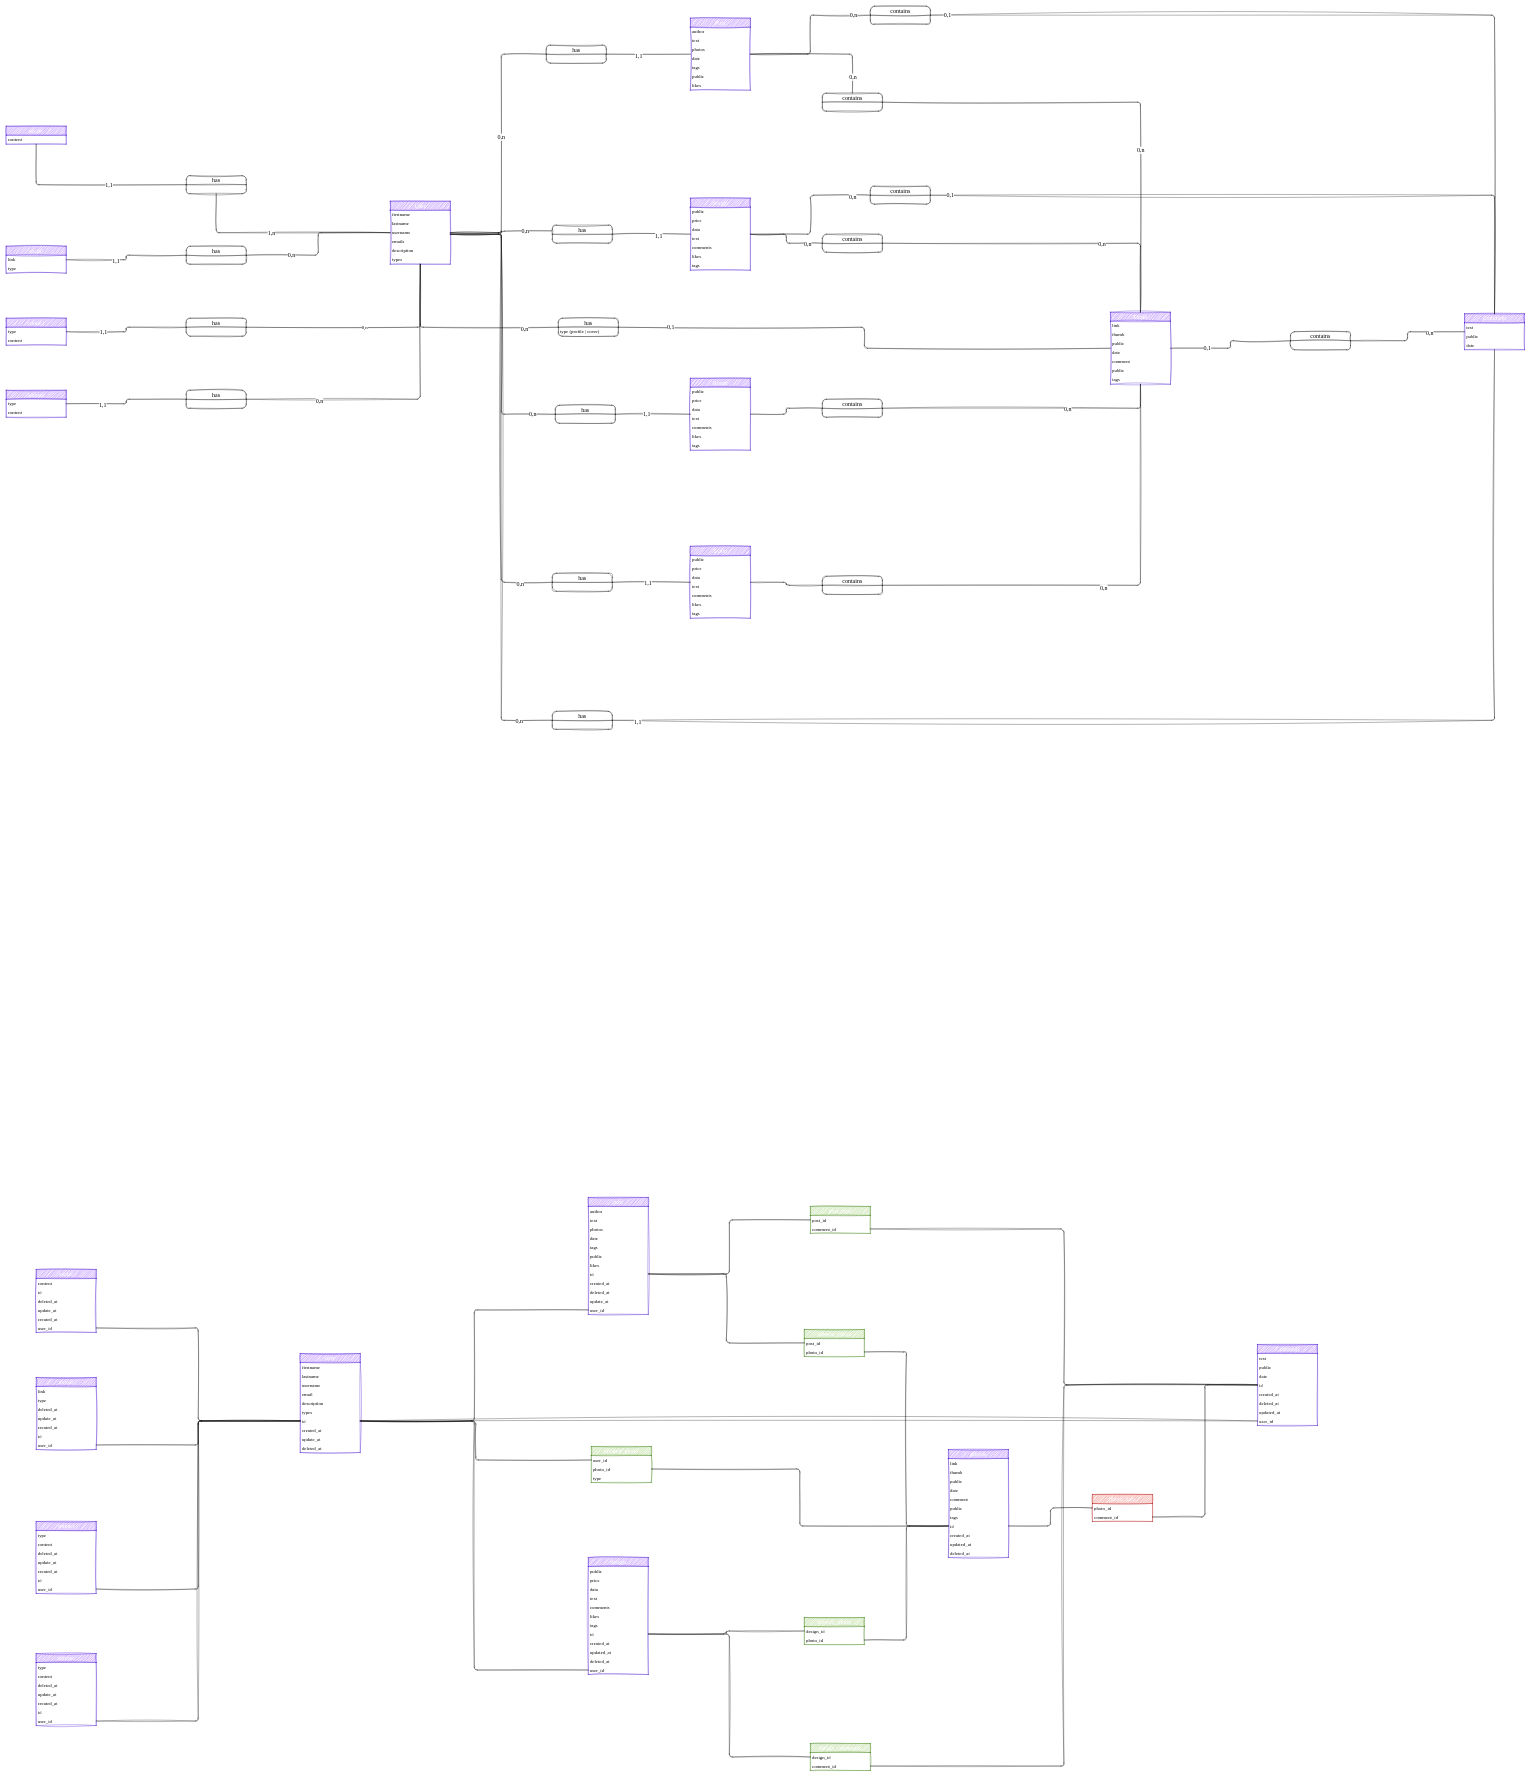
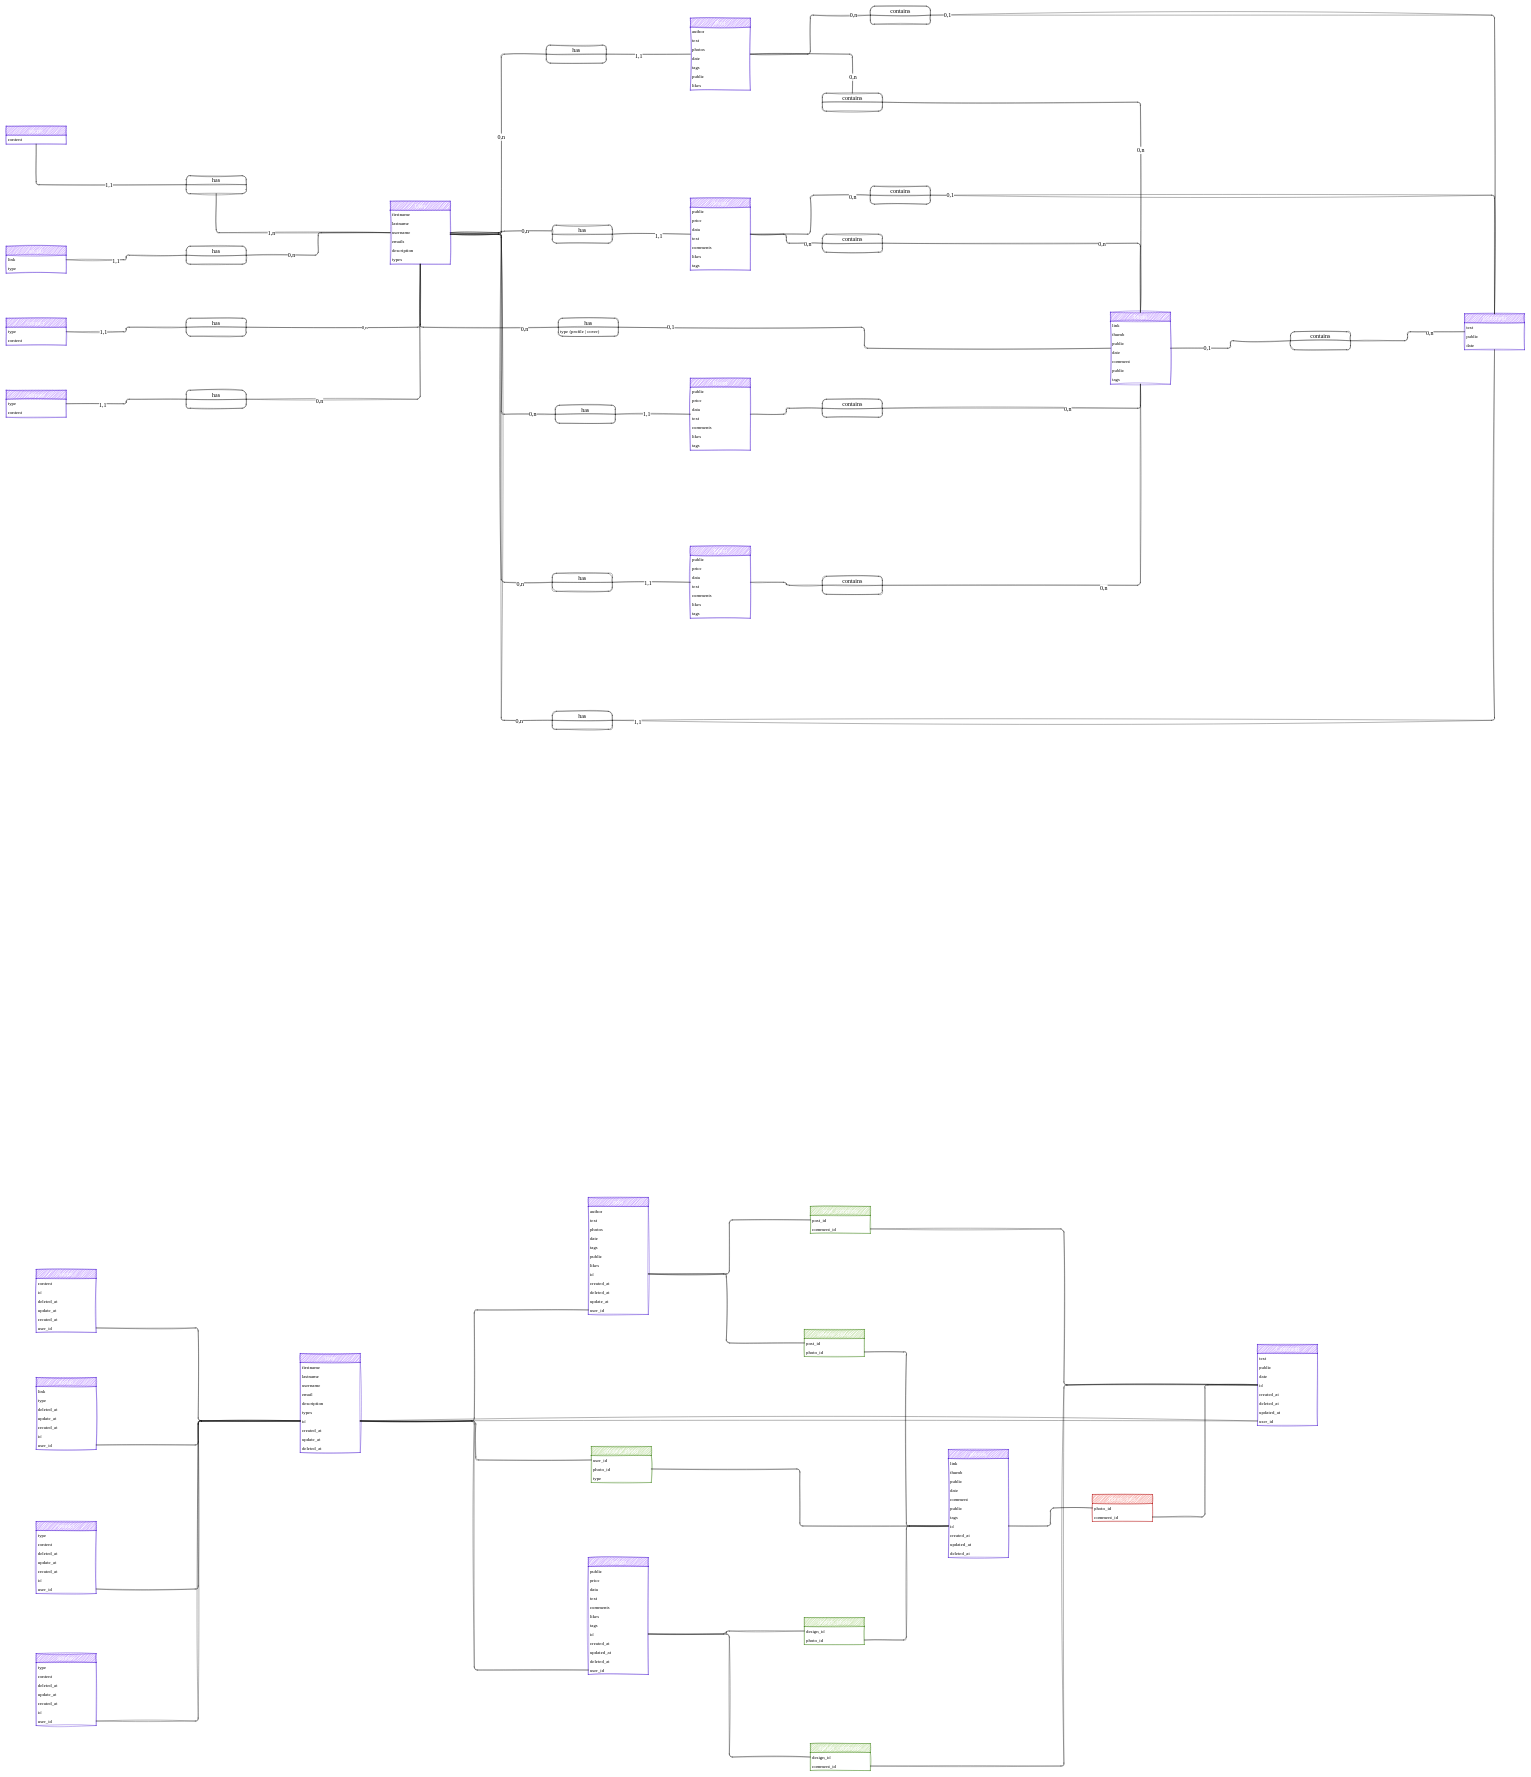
node "post_type": label "post_type" -> "post_comment"
node "deleted_photo": label "deleted_photo" -> "design_photo"
